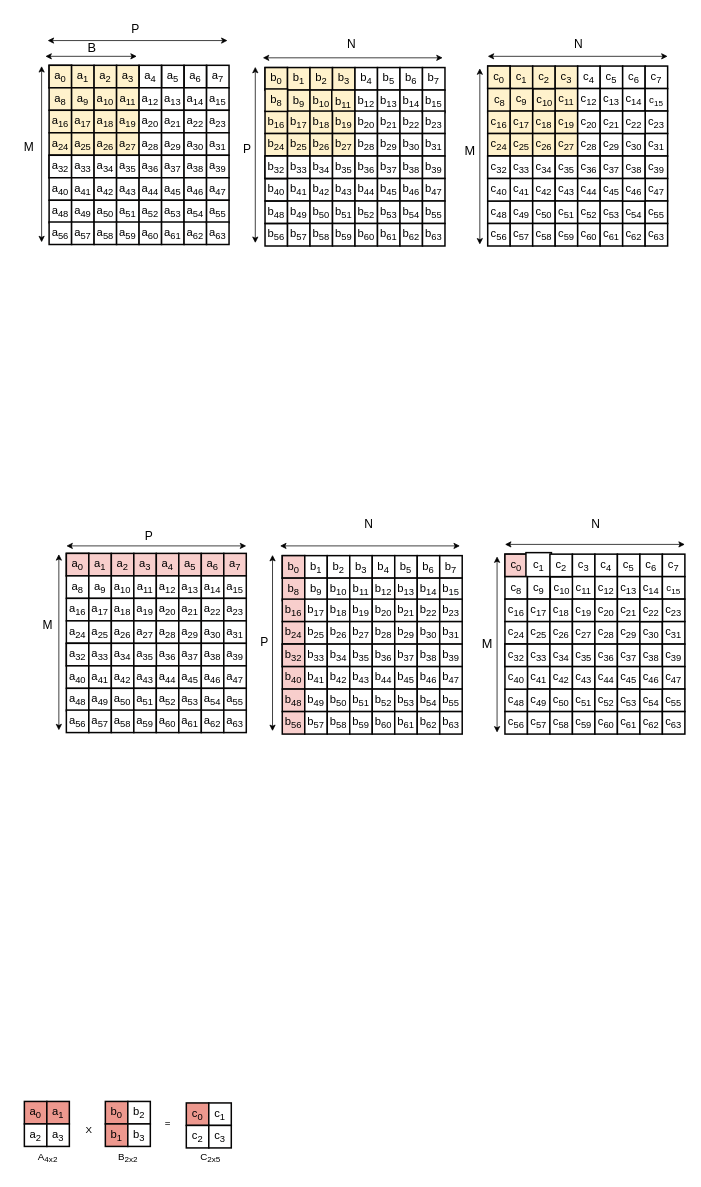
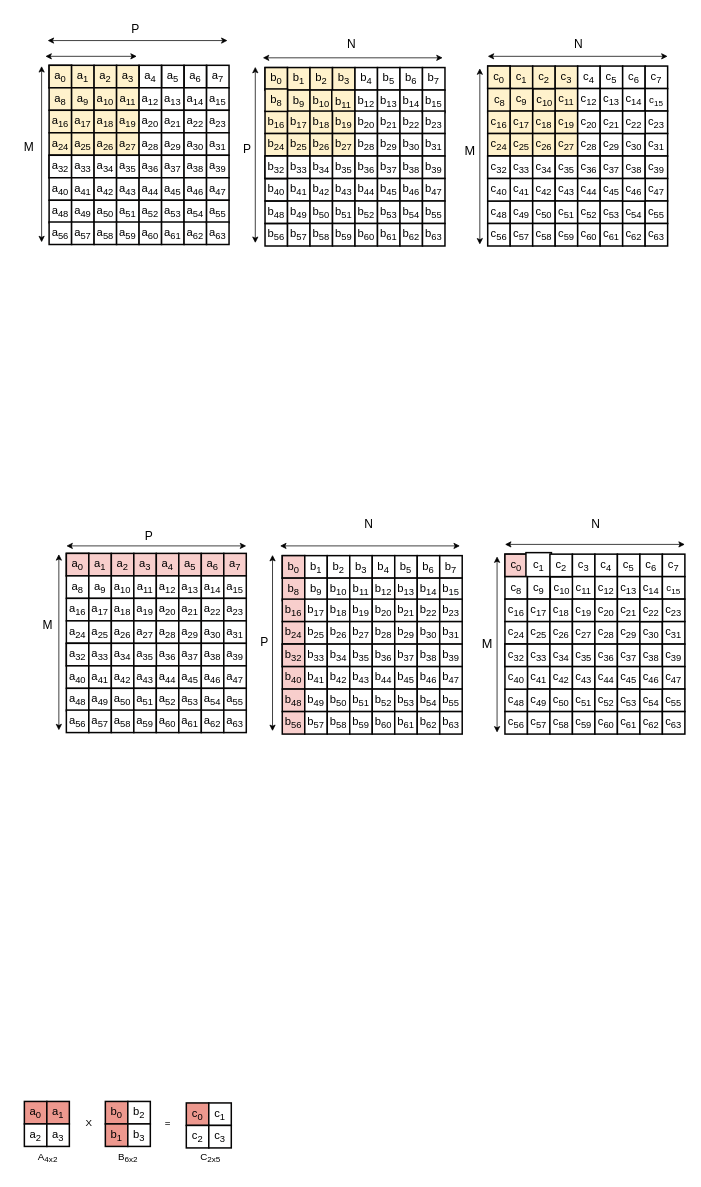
node "B": removed
node "X": moved (89, 1130) -> (89, 1122)
node "B2x2": label "B2x2" -> "B6x2"
